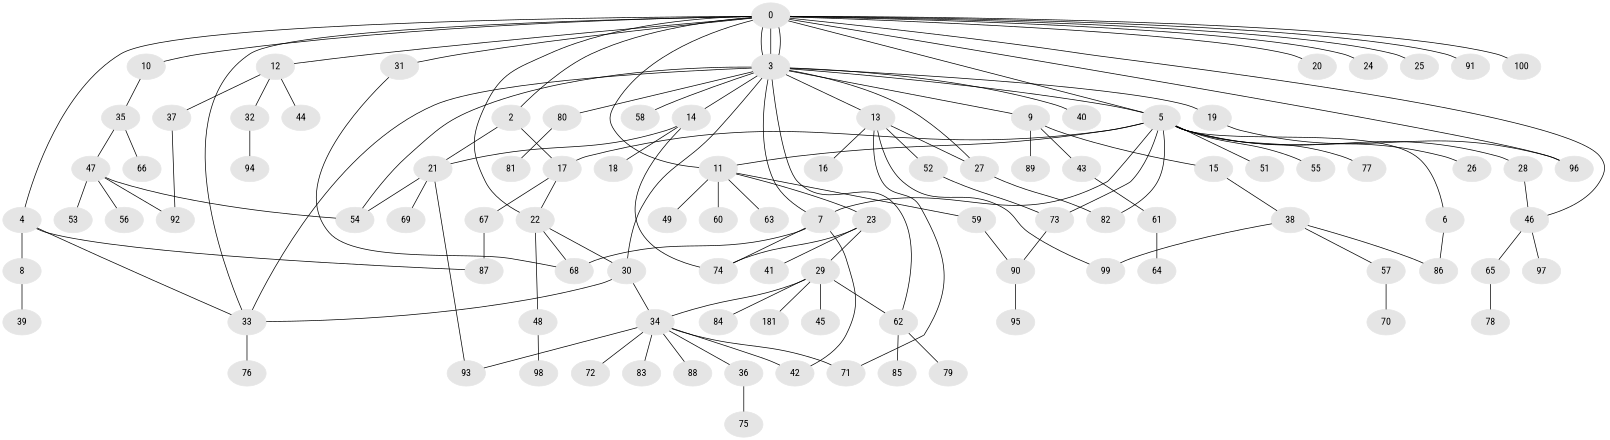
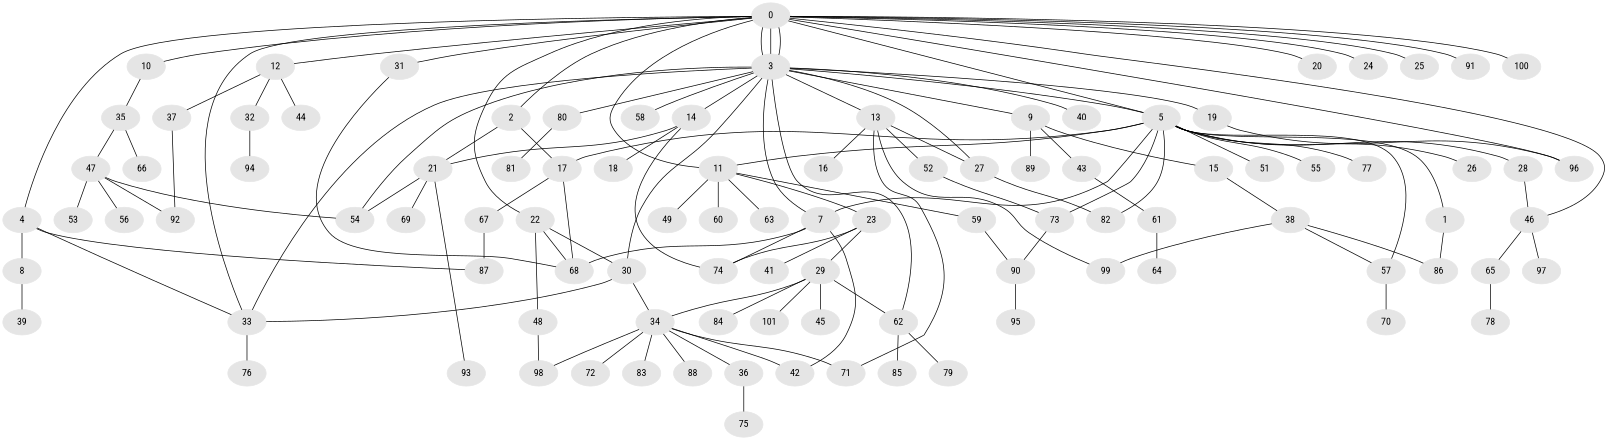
edge "5" -- "57": added
edge "17" -- "22": now "17" -- "68"
node "6": label "6" -> "1"
node "181": label "181" -> "101"
edge "34" -- "93": now "34" -- "98"
